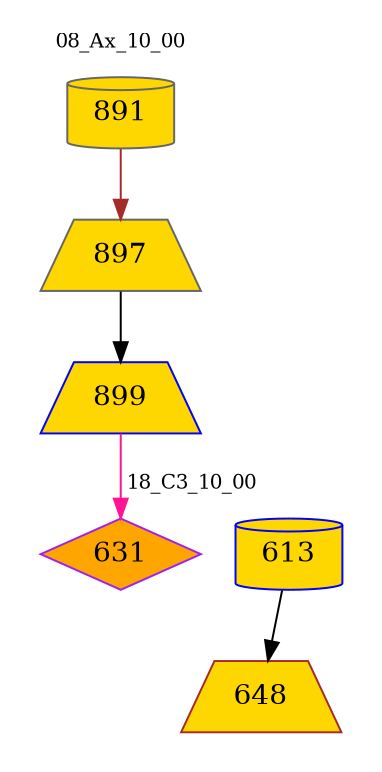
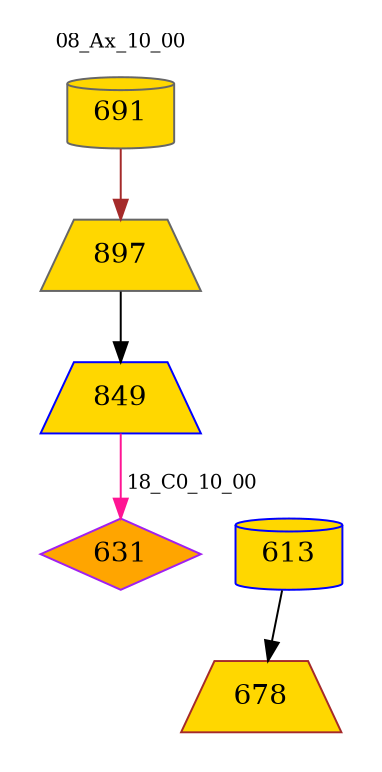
node "891": label "891" -> "691"
node "899": label "899" -> "849"
cluster "18_C3_10_00": label "18_C3_10_00" -> "18_C0_10_00"
node "648": label "648" -> "678"
